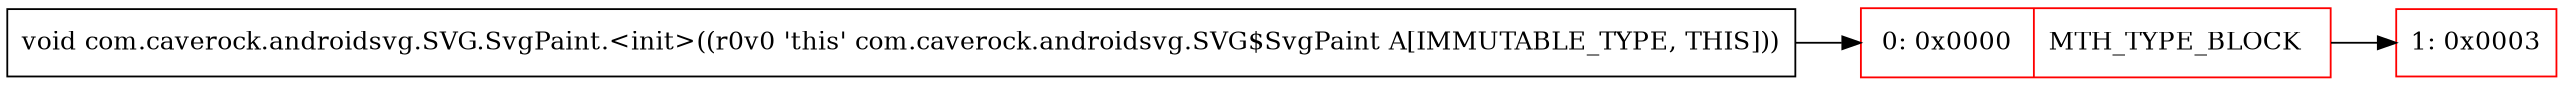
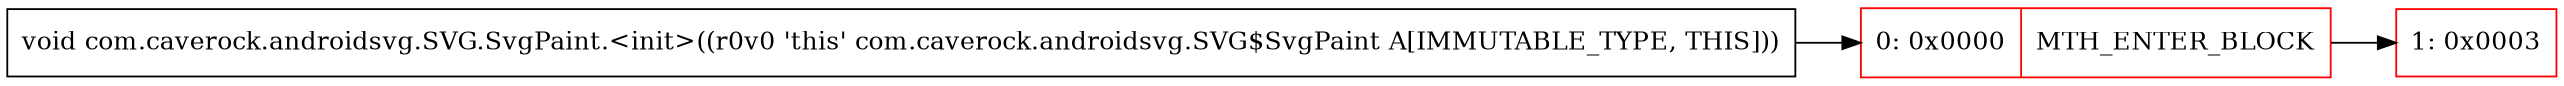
node "0: 0x0000": text "MTH_TYPE_BLOCK" -> "MTH_ENTER_BLOCK"
